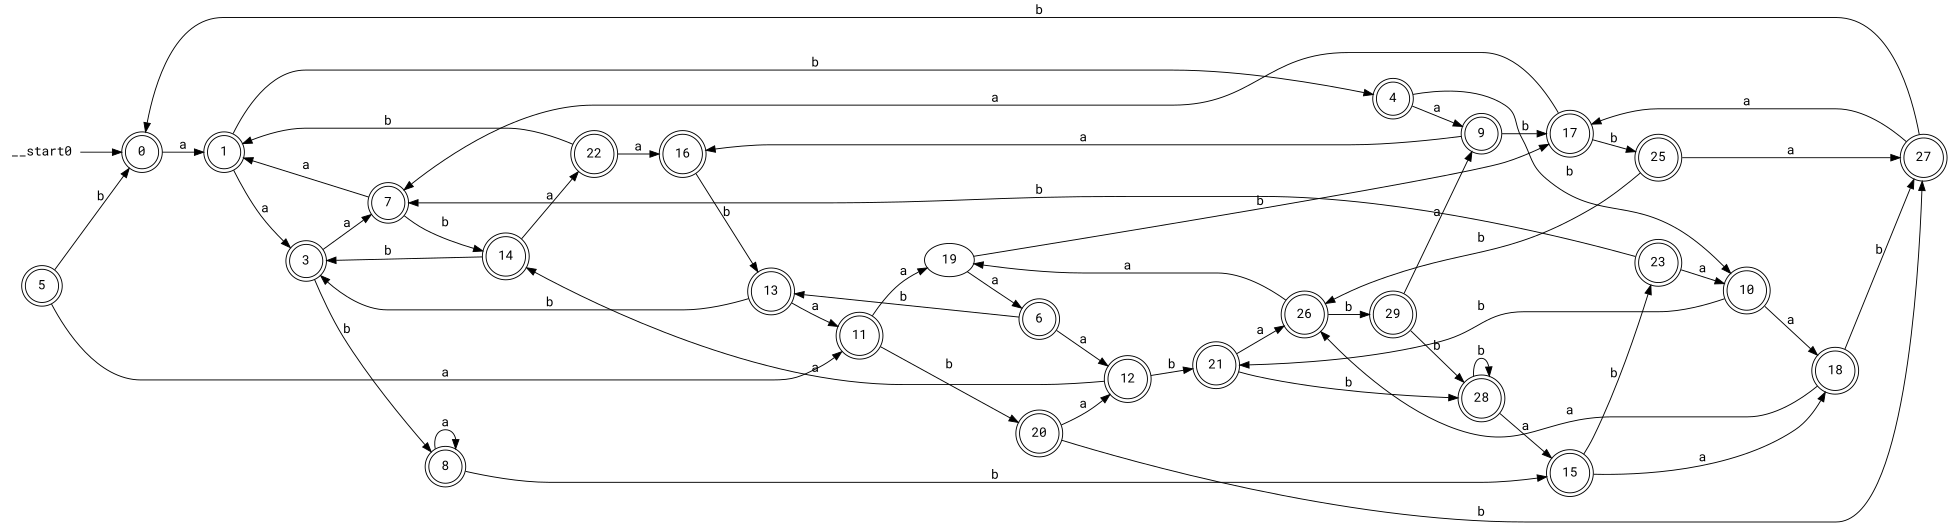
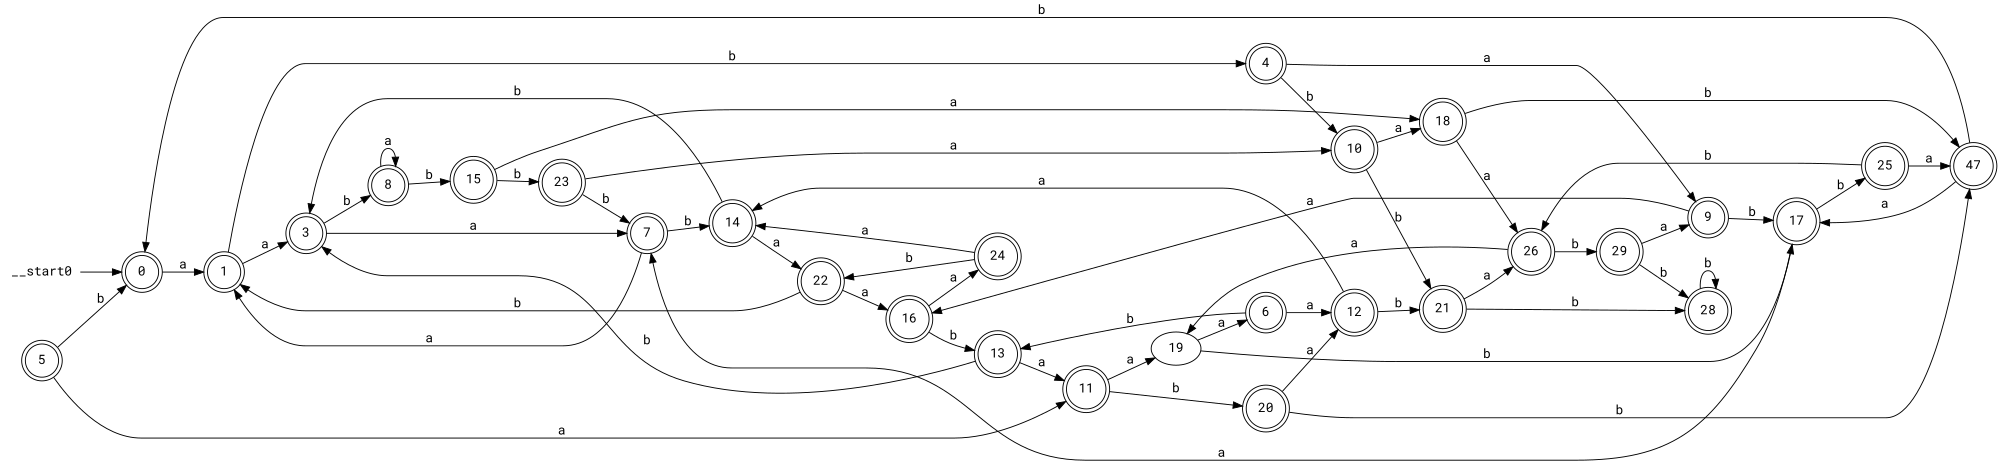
node "27": label "27" -> "47"
node "24": added
edge "28" -> "15": removed, label "a"
